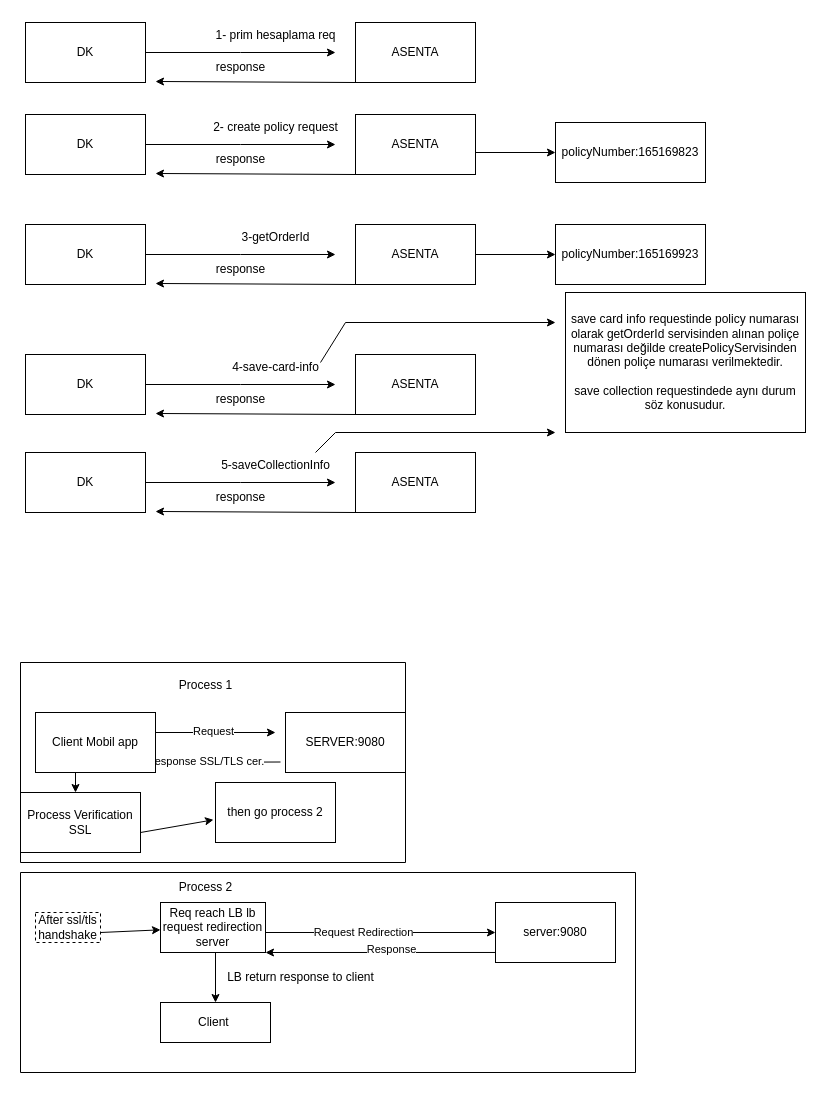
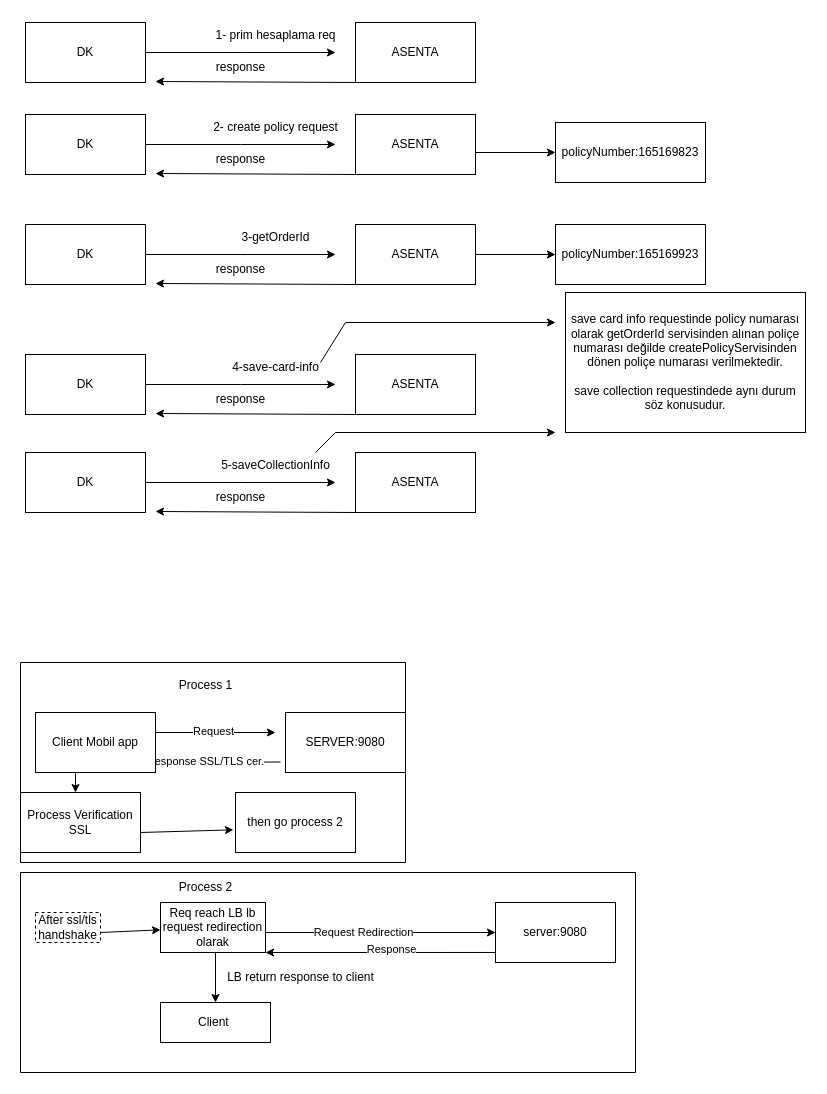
node "then go process 2": moved (276, 813) -> (296, 823)
node "Req reach LB lb request redirection server": label "Req reach LB lb request redirection server" -> "Req reach LB lb request redirection olarak"
